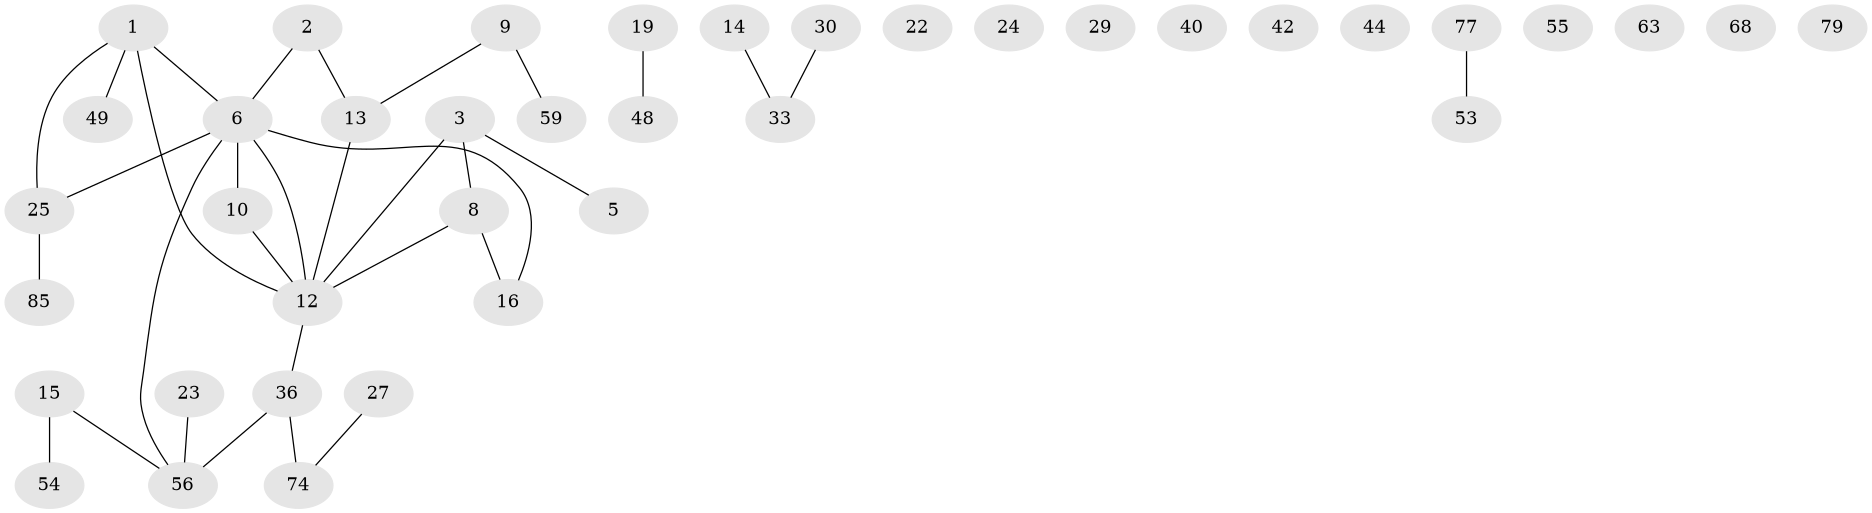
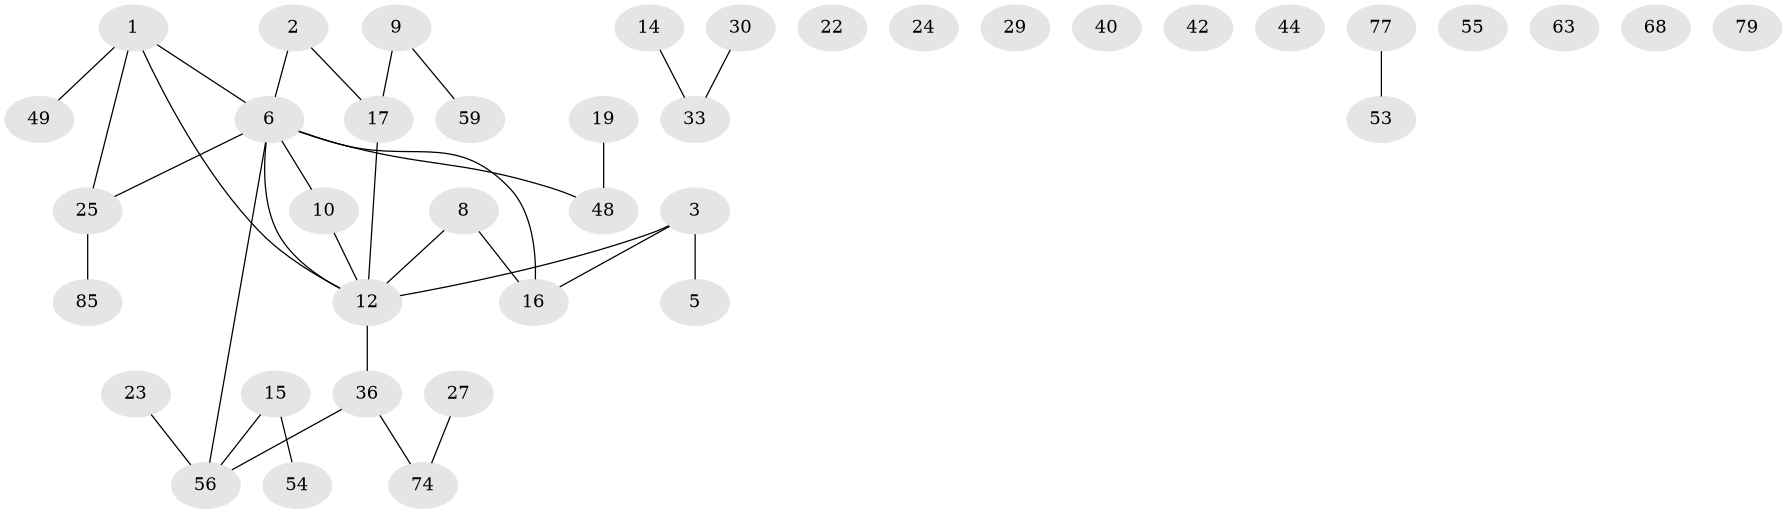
node "13": label "13" -> "17"
edge "6" -- "48": added
edge "3" -- "8": now "3" -- "16"
